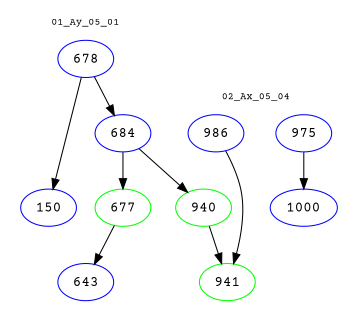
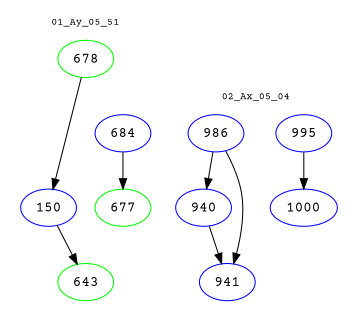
cluster "01_Ay_05_01": label "01_Ay_05_01" -> "01_Ay_05_51"
node "678": color blue -> green
edge "678" -> "684": removed
node "975": label "975" -> "995"
edge "684" -> "940": now "986" -> "940"
node "940": color green -> blue
edge "677" -> "643": now "150" -> "643"
node "643": color blue -> green
node "941": color green -> blue
